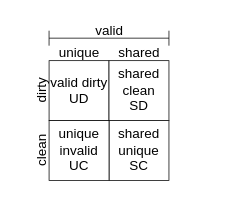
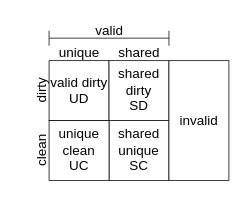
node "shared clean SD": label "shared clean SD" -> "shared dirty SD"
node "invalid": added
node "unique invalid UC": label "unique invalid UC" -> "unique clean UC"
